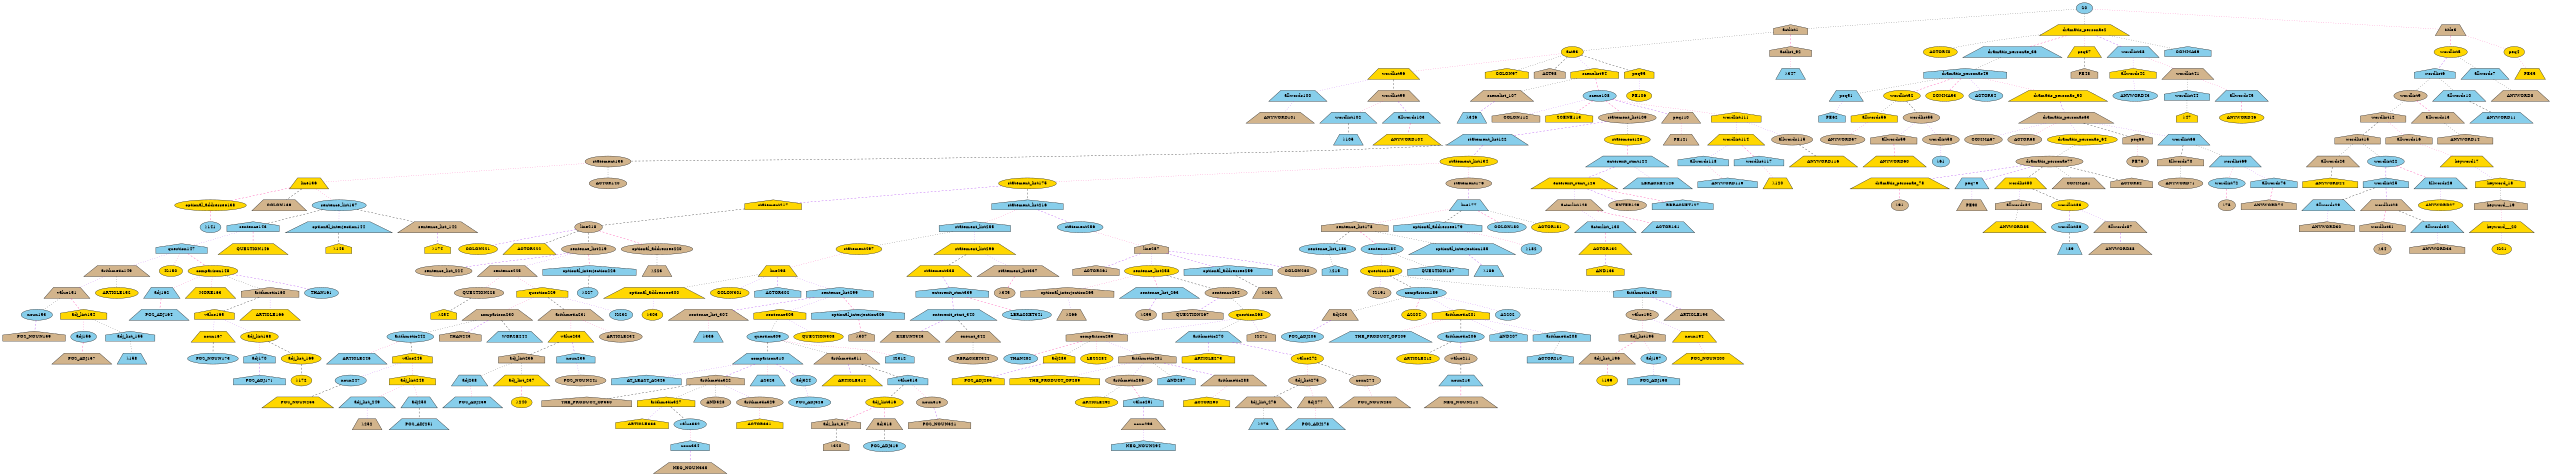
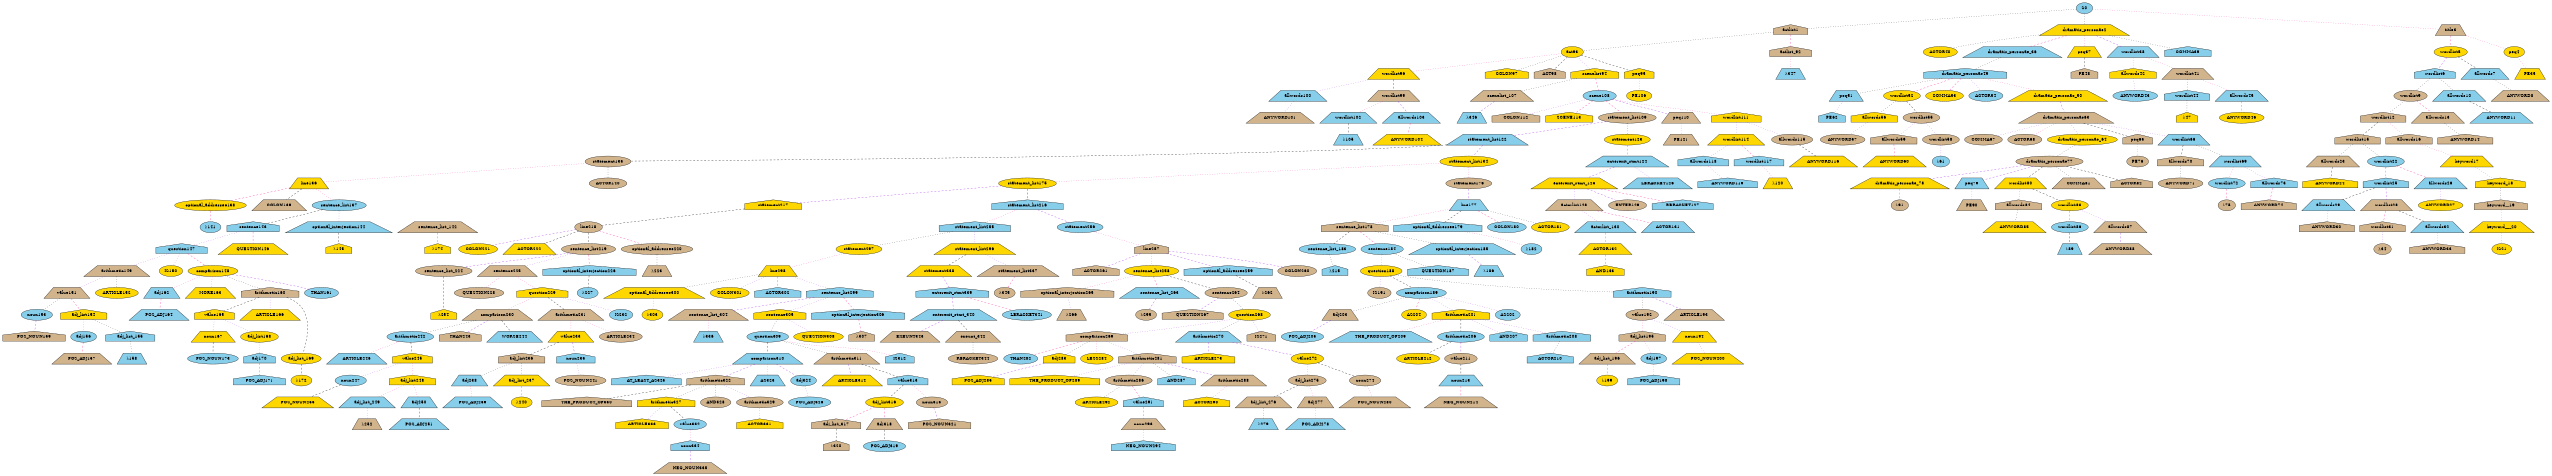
edge "wordlist5" -- "allwords7": style dotted -> dashed
edge "sentence_list137" -- "sentence_list_142": removed
edge "QUESTION228" -- "λ254": now "sentence_list_224" -- "λ254"
edge "adj_list168" -- "adj_list_169": now "arithmetic160" -- "adj_list_169"
